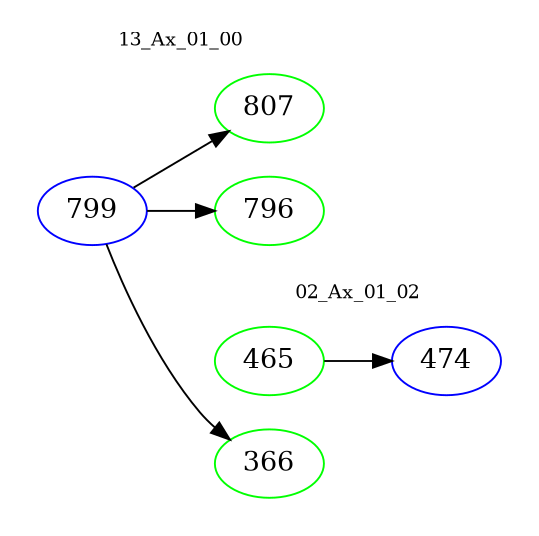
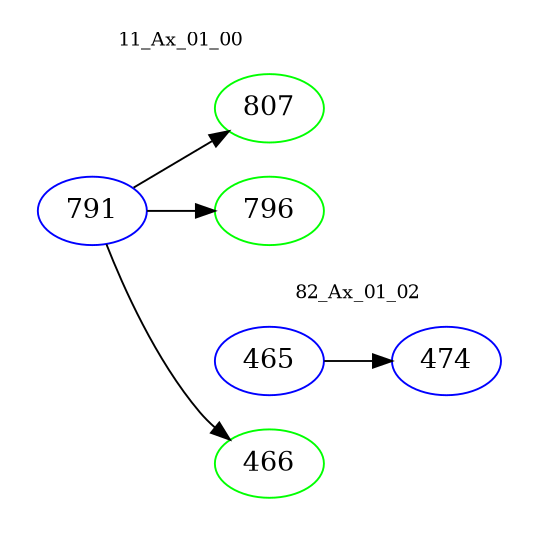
cluster "13_Ax_01_00": label "13_Ax_01_00" -> "11_Ax_01_00"
node "799": label "799" -> "791"
cluster "02_Ax_01_02": label "02_Ax_01_02" -> "82_Ax_01_02"
node "465": color green -> blue
node "366": label "366" -> "466"
